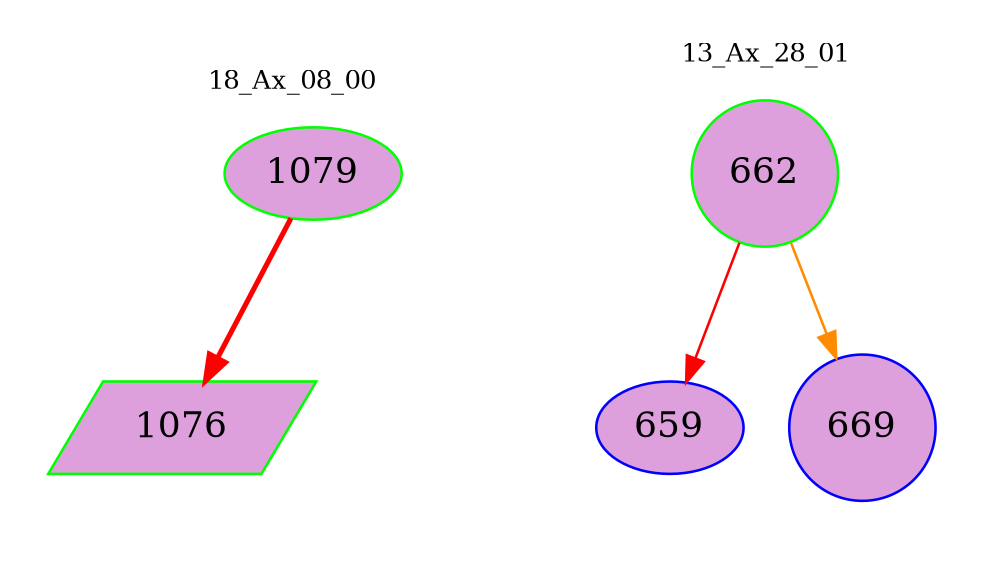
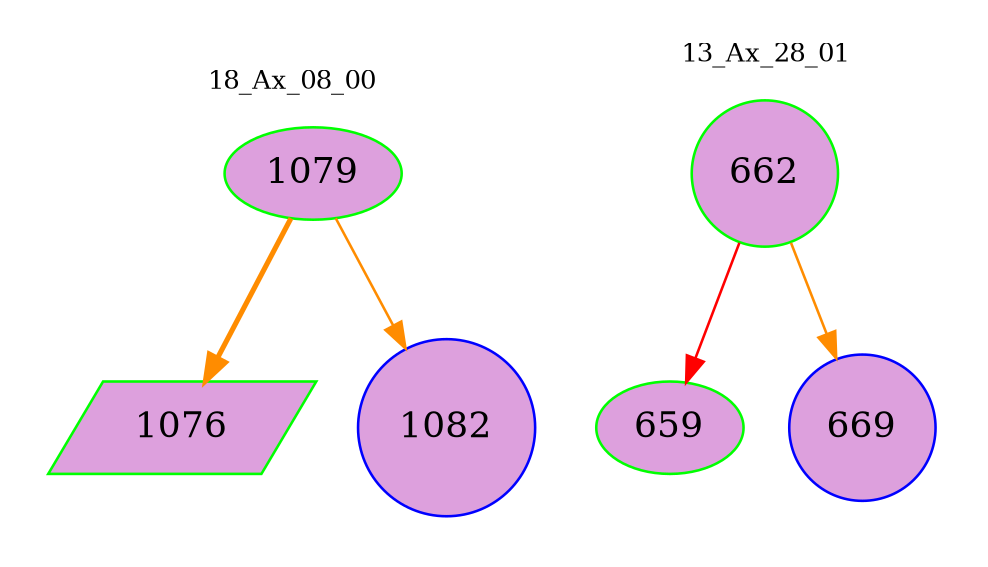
edge "1079" -> "1076": color red -> darkorange
node "1082": added
node "659": color blue -> green
